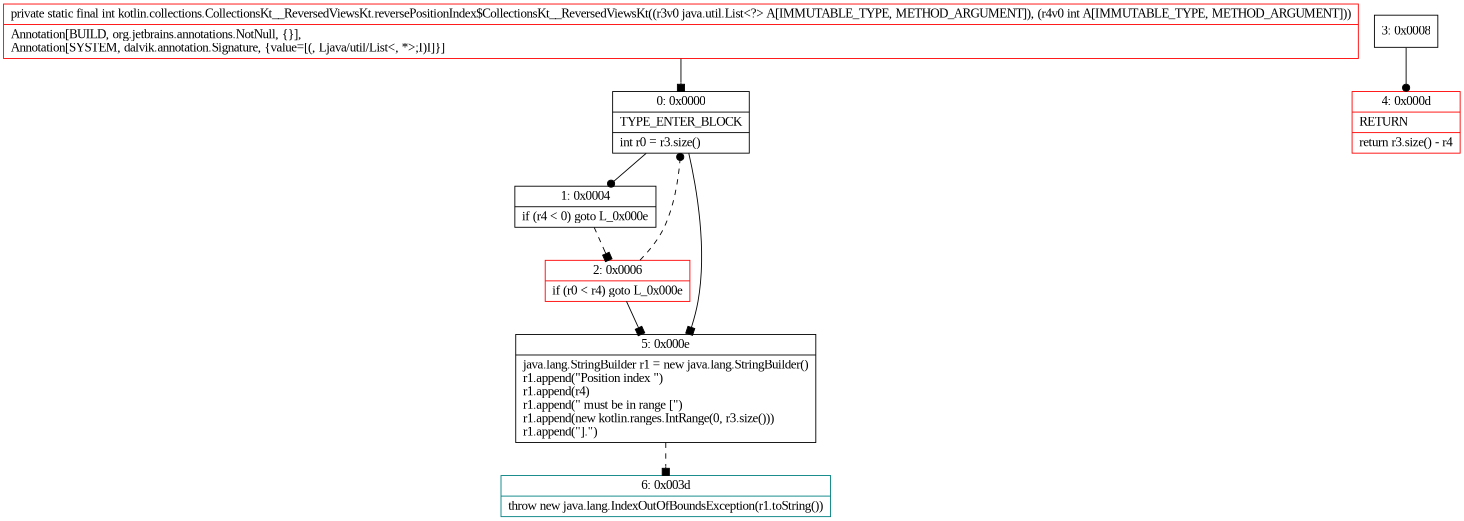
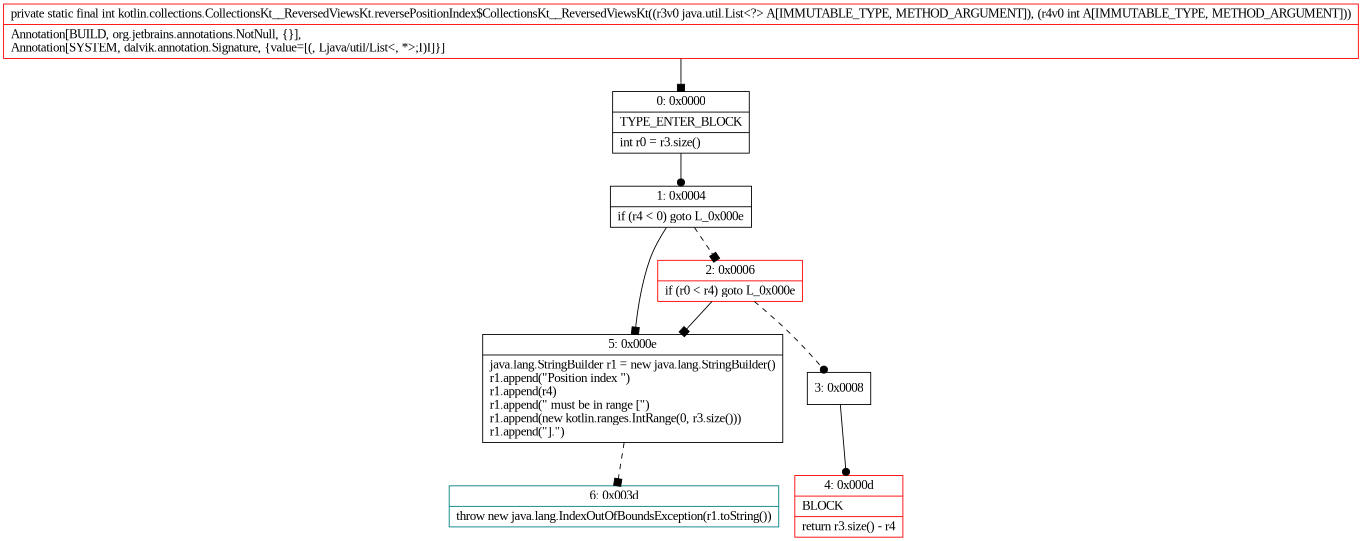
node "4: 0x000d": text "RETURN" -> "BLOCK"
edge "2: 0x0006" -> "0: 0x0000": now "2: 0x0006" -> "3: 0x0008"
edge "0: 0x0000" -> "5: 0x000e": now "1: 0x0004" -> "5: 0x000e"
